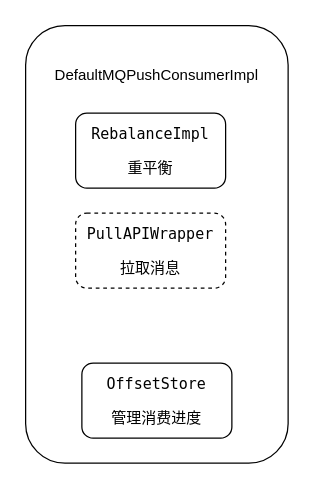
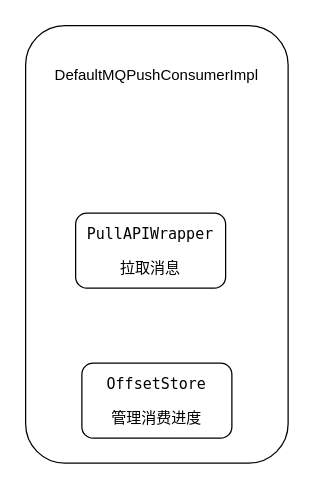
node "RebalanceImpl重平衡": removed
node "PullAPIWrapper拉取消息": style dashed -> solid
